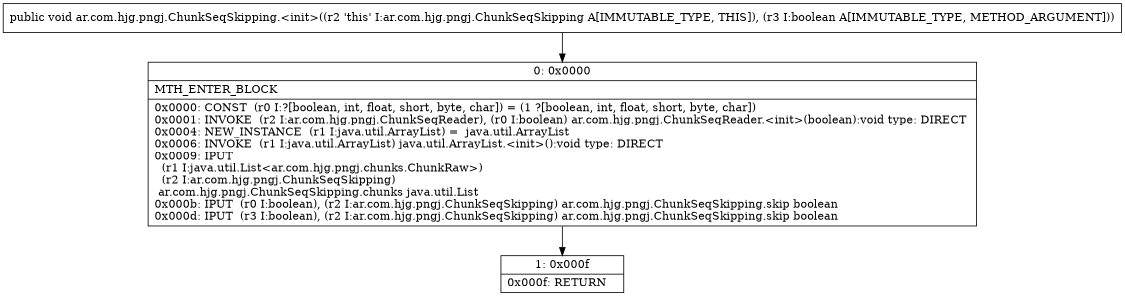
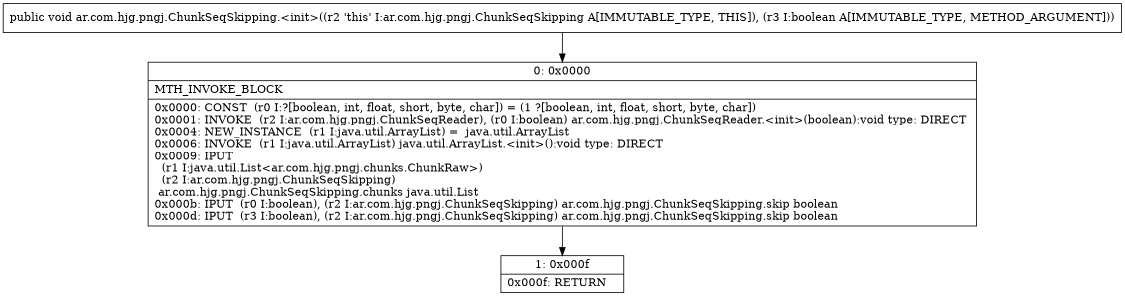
node "0: 0x0000": text "MTH_ENTER_BLOCK" -> "MTH_INVOKE_BLOCK"
